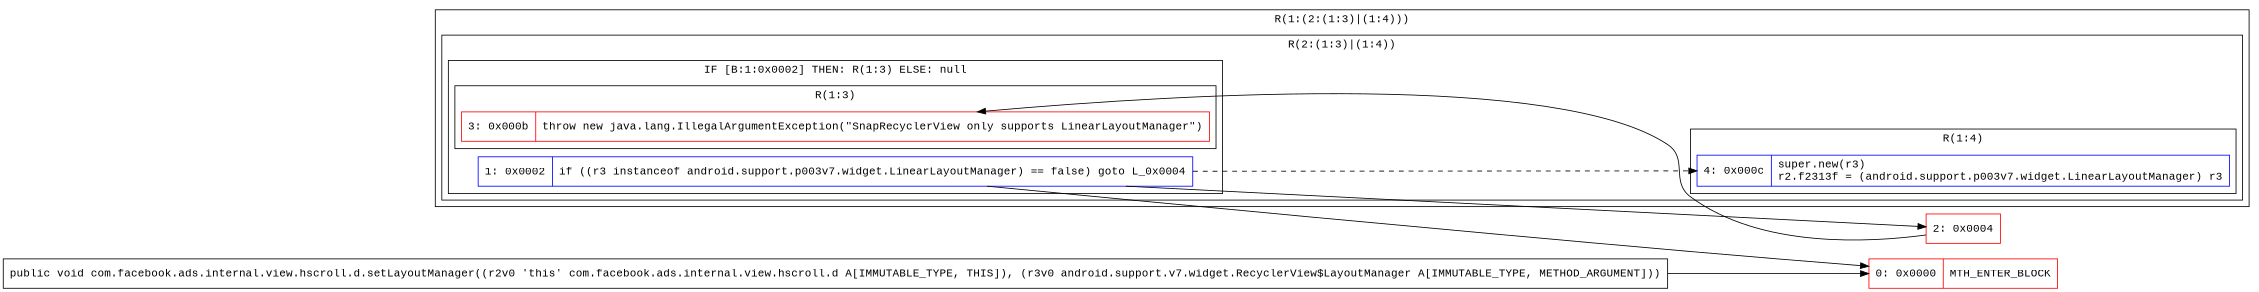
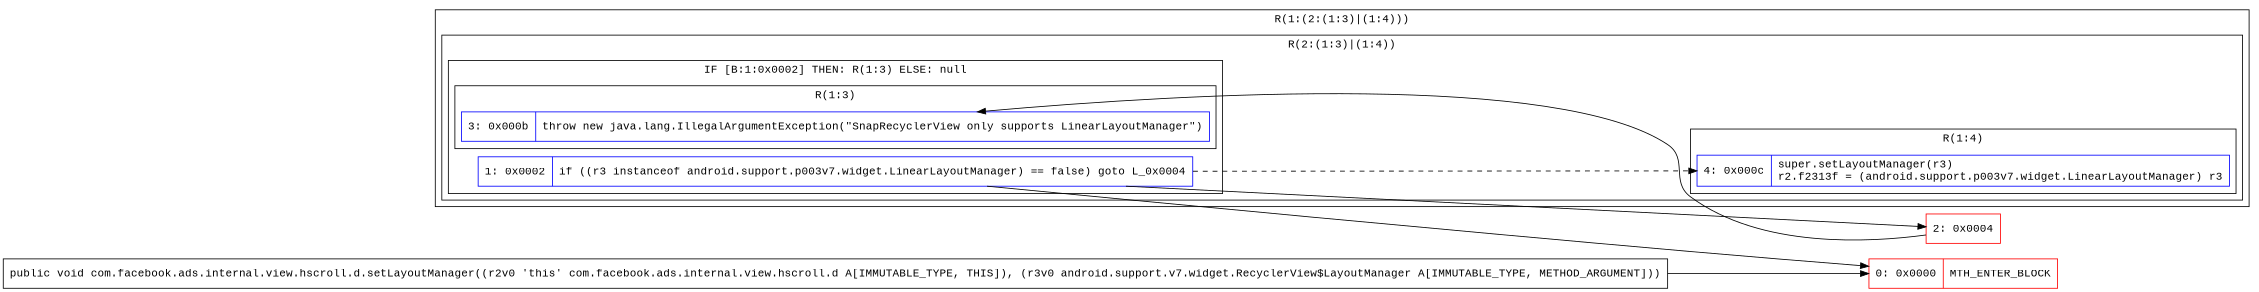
node "3: 0x000b": color red -> blue
node "4: 0x000c": text "super.new(r3)" -> "super.setLayoutManager(r3)"
